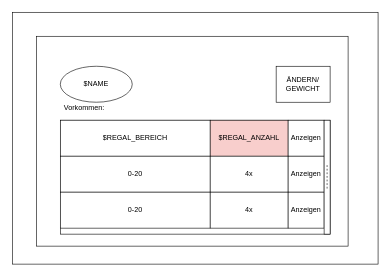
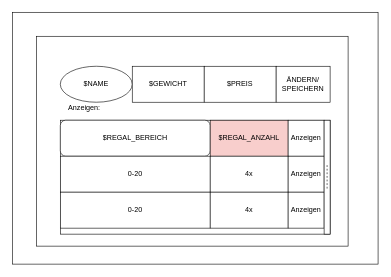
node "$GEWICHT": added
node "$PREIS": added
node "ÄNDERN/ GEWICHT": label "ÄNDERN/ GEWICHT" -> "ÄNDERN/ SPEICHERN"
node "Vorkommen:": label "Vorkommen:" -> "Anzeigen:"
node "$REGAL_BEREICH": shape rectangle -> rounded rectangle
